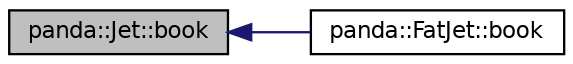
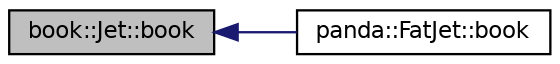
node "panda::Jet::book": label "panda::Jet::book" -> "book::Jet::book"
